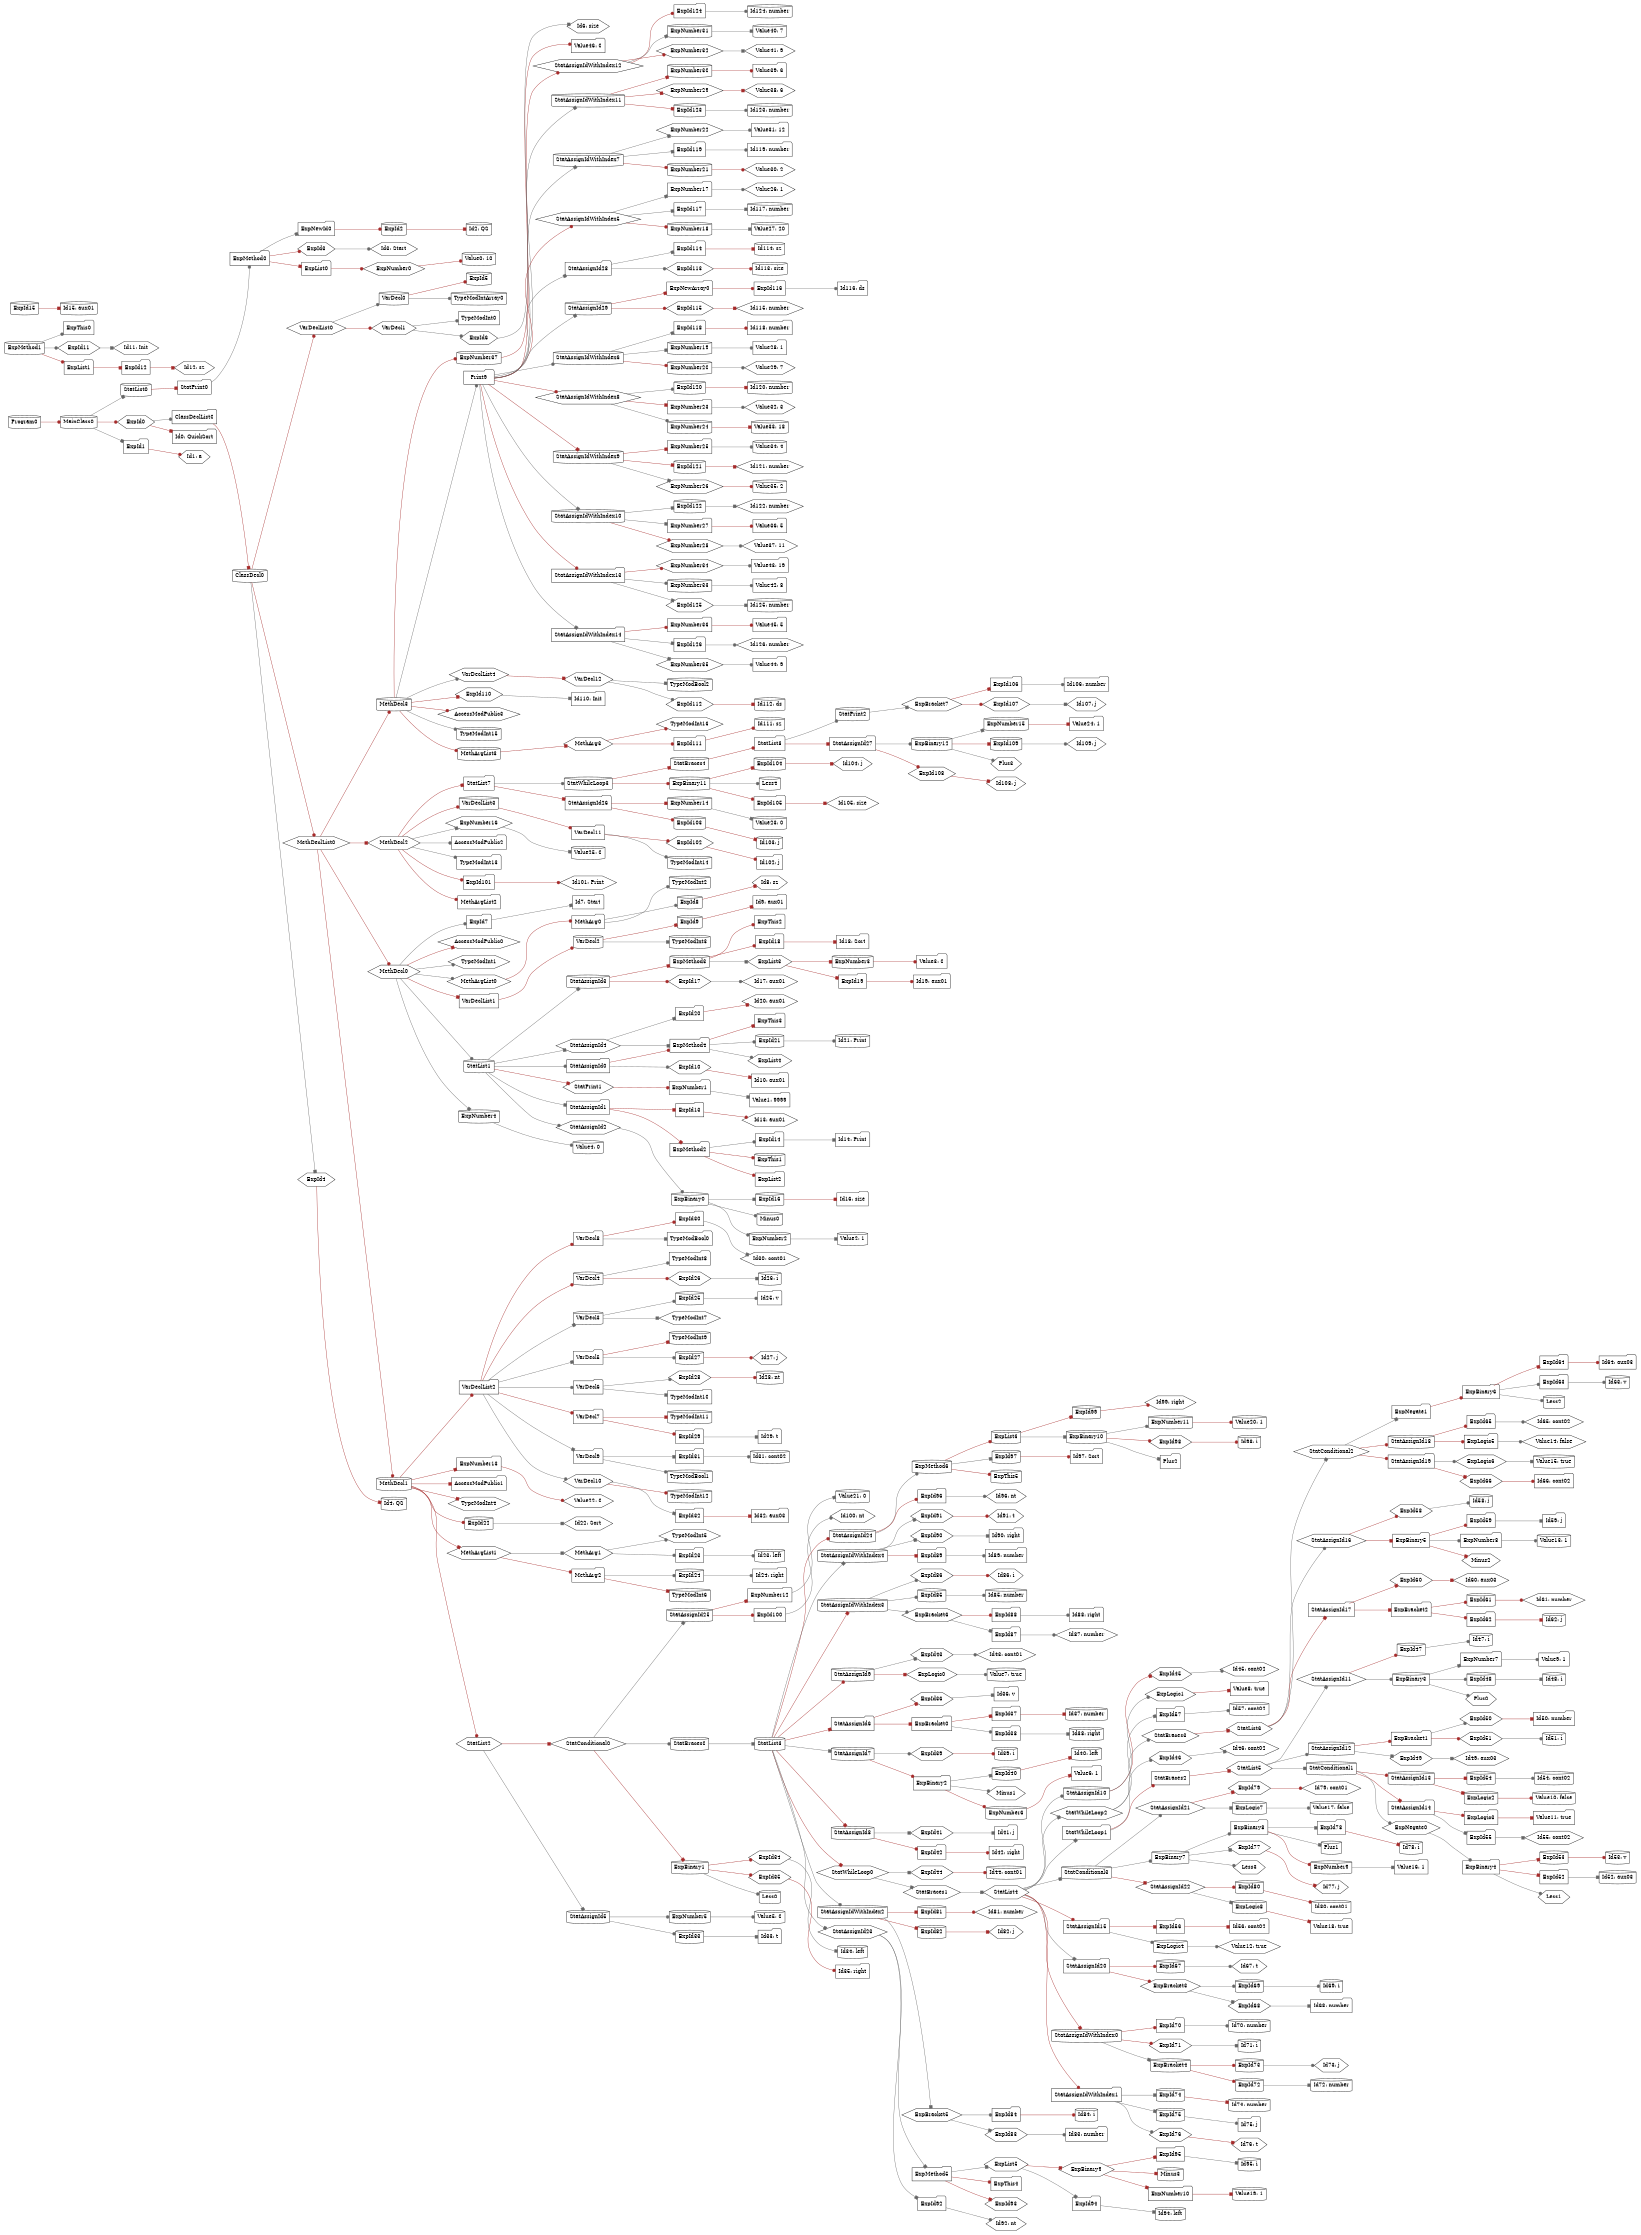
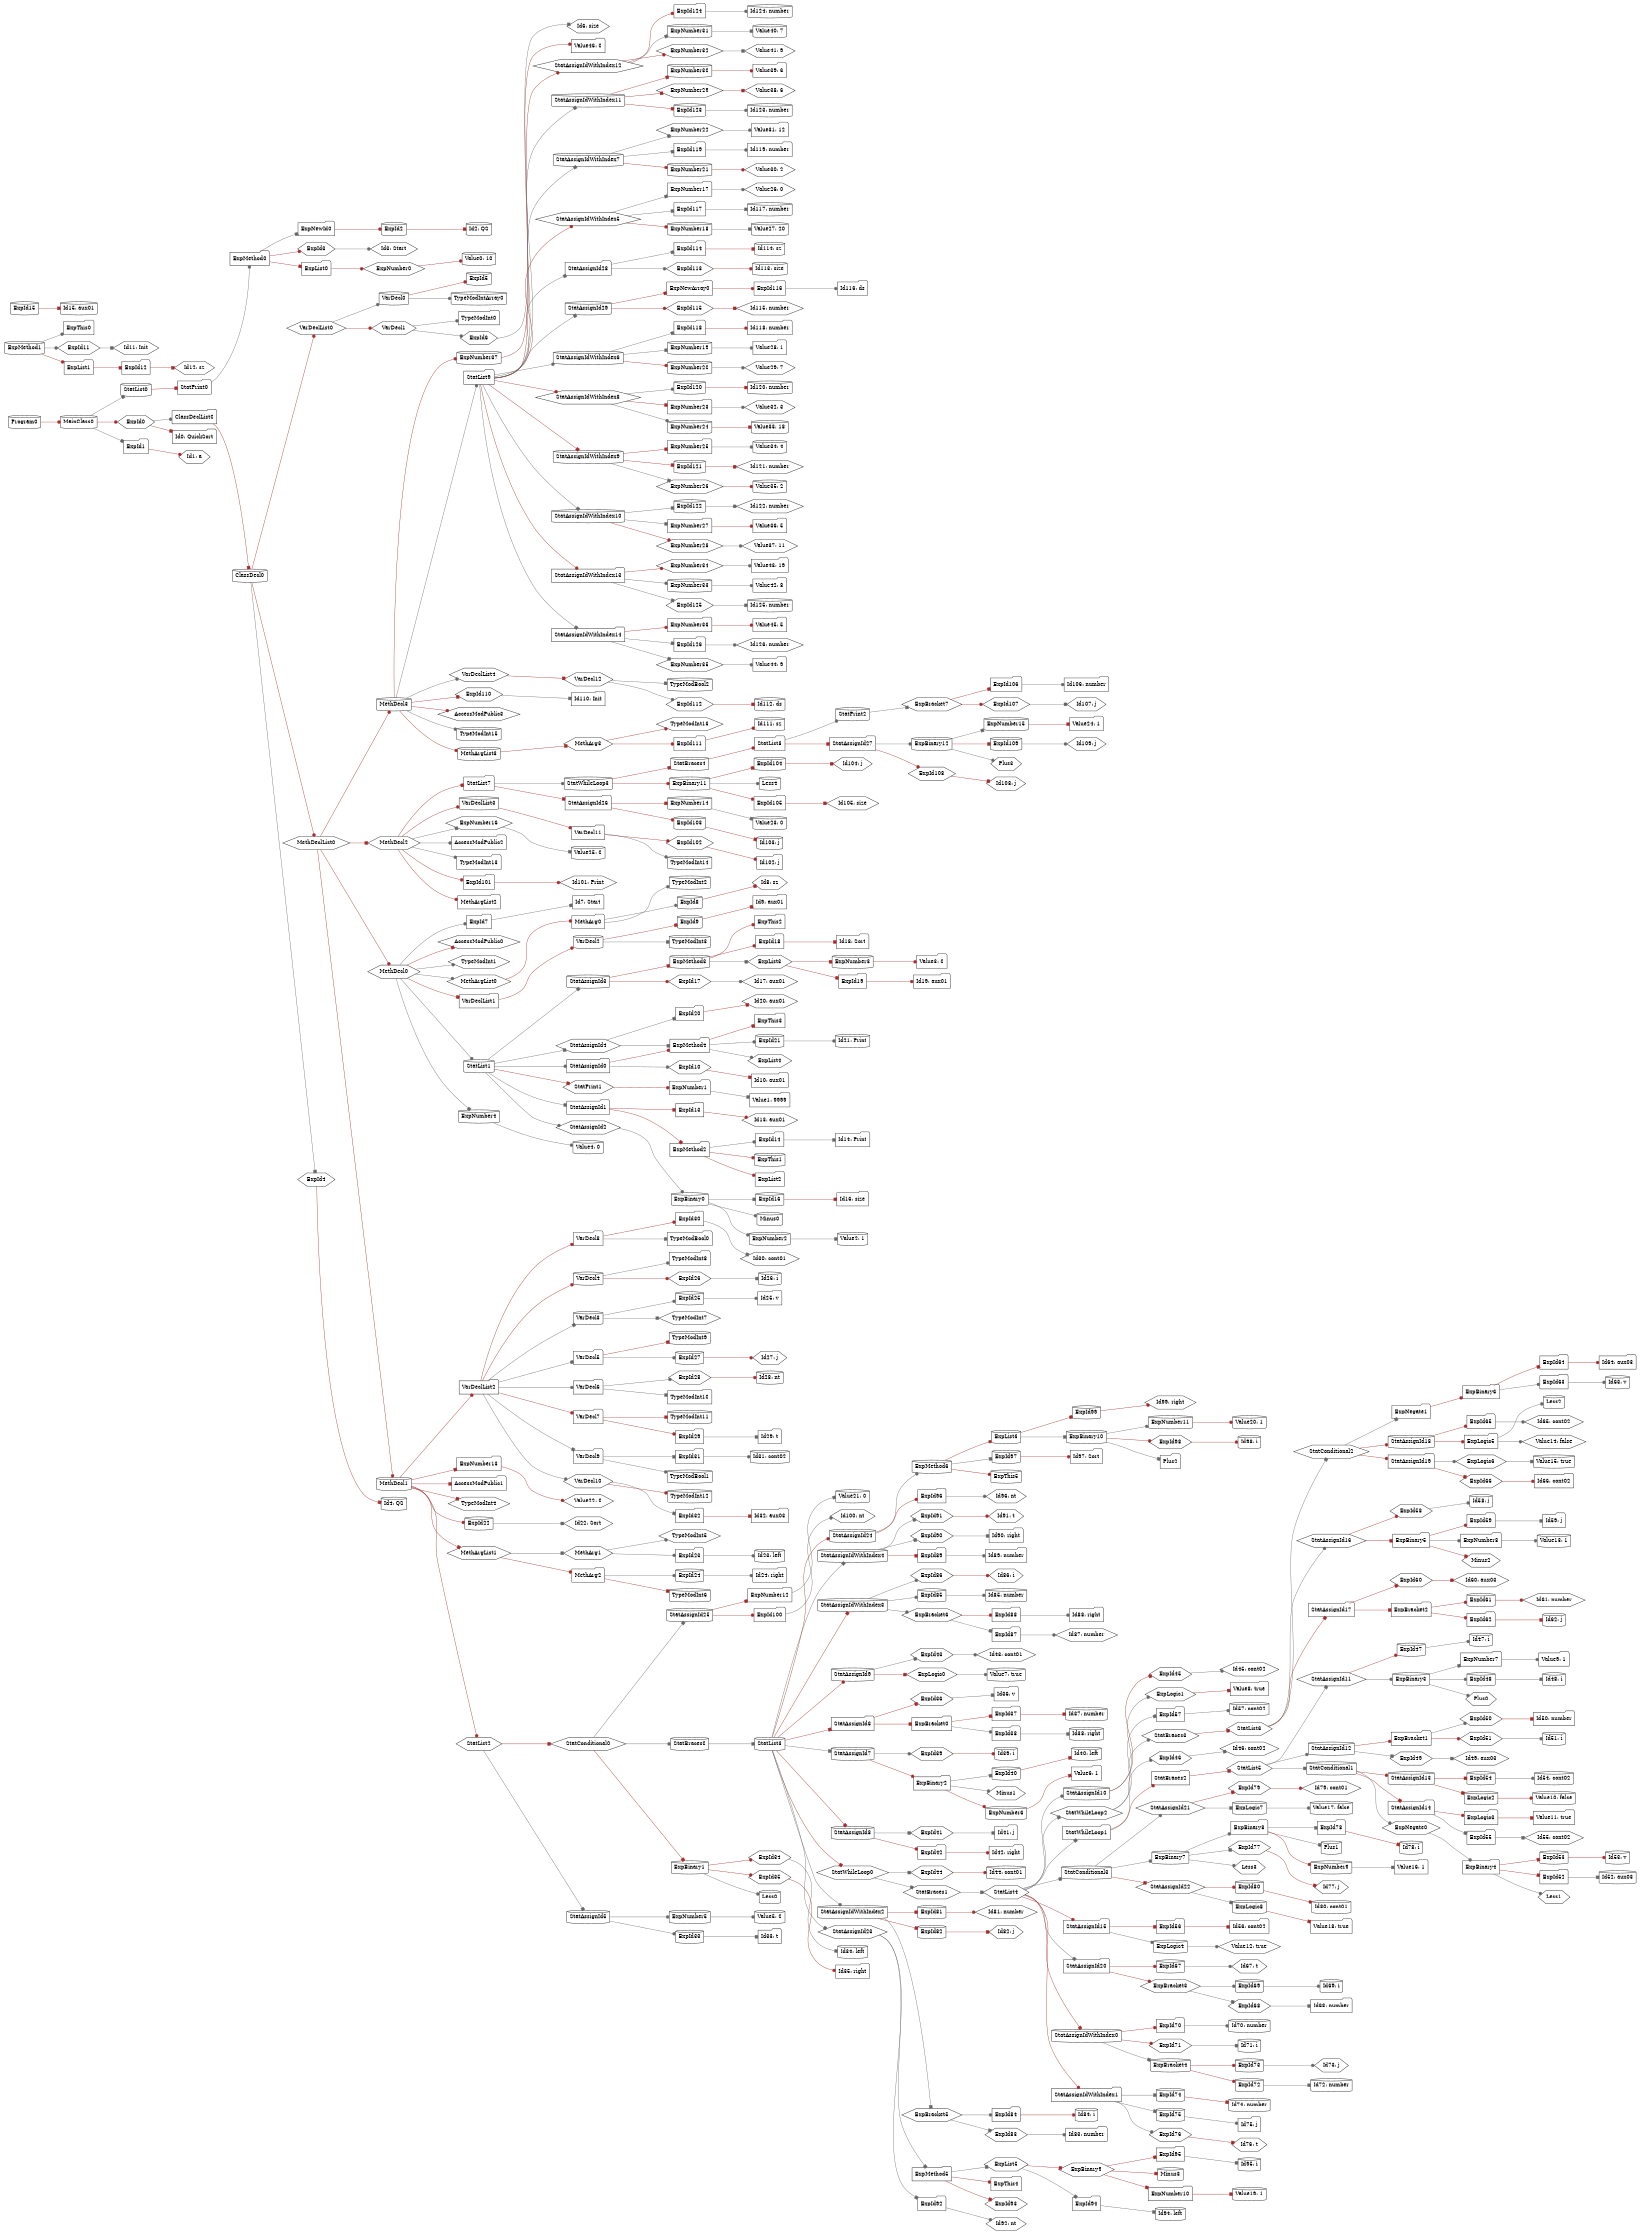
node "Value26: 1": label "Value26: 1" -> "Value26: 0"
node "Print9": label "Print9" -> "StatList9"
edge "ExpBinary6" -> "Less2": now "ExpLogic5" -> "Less2"
